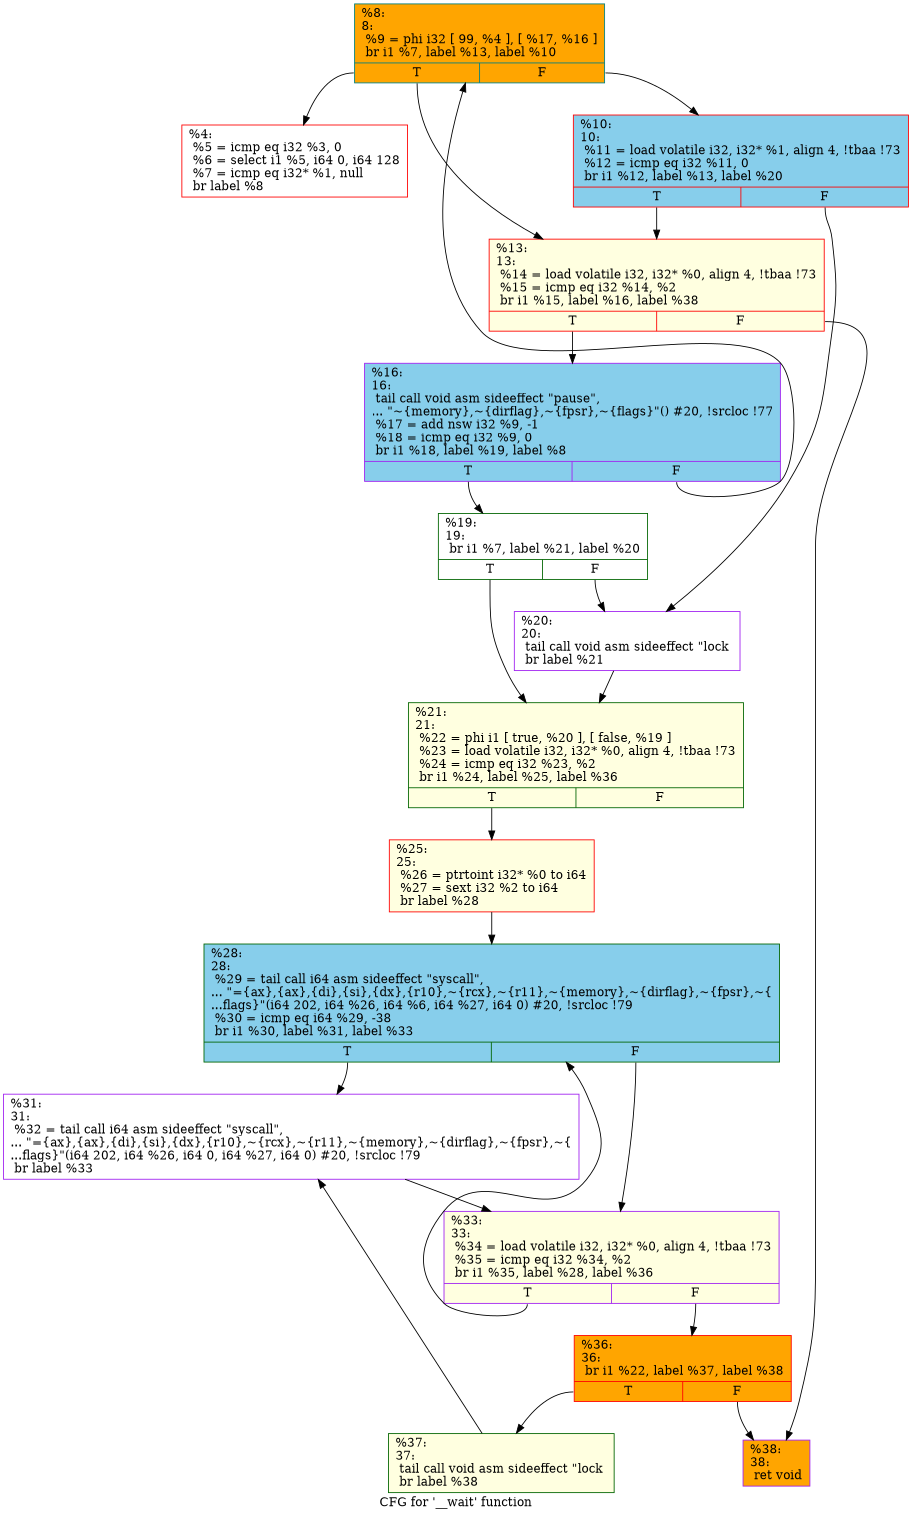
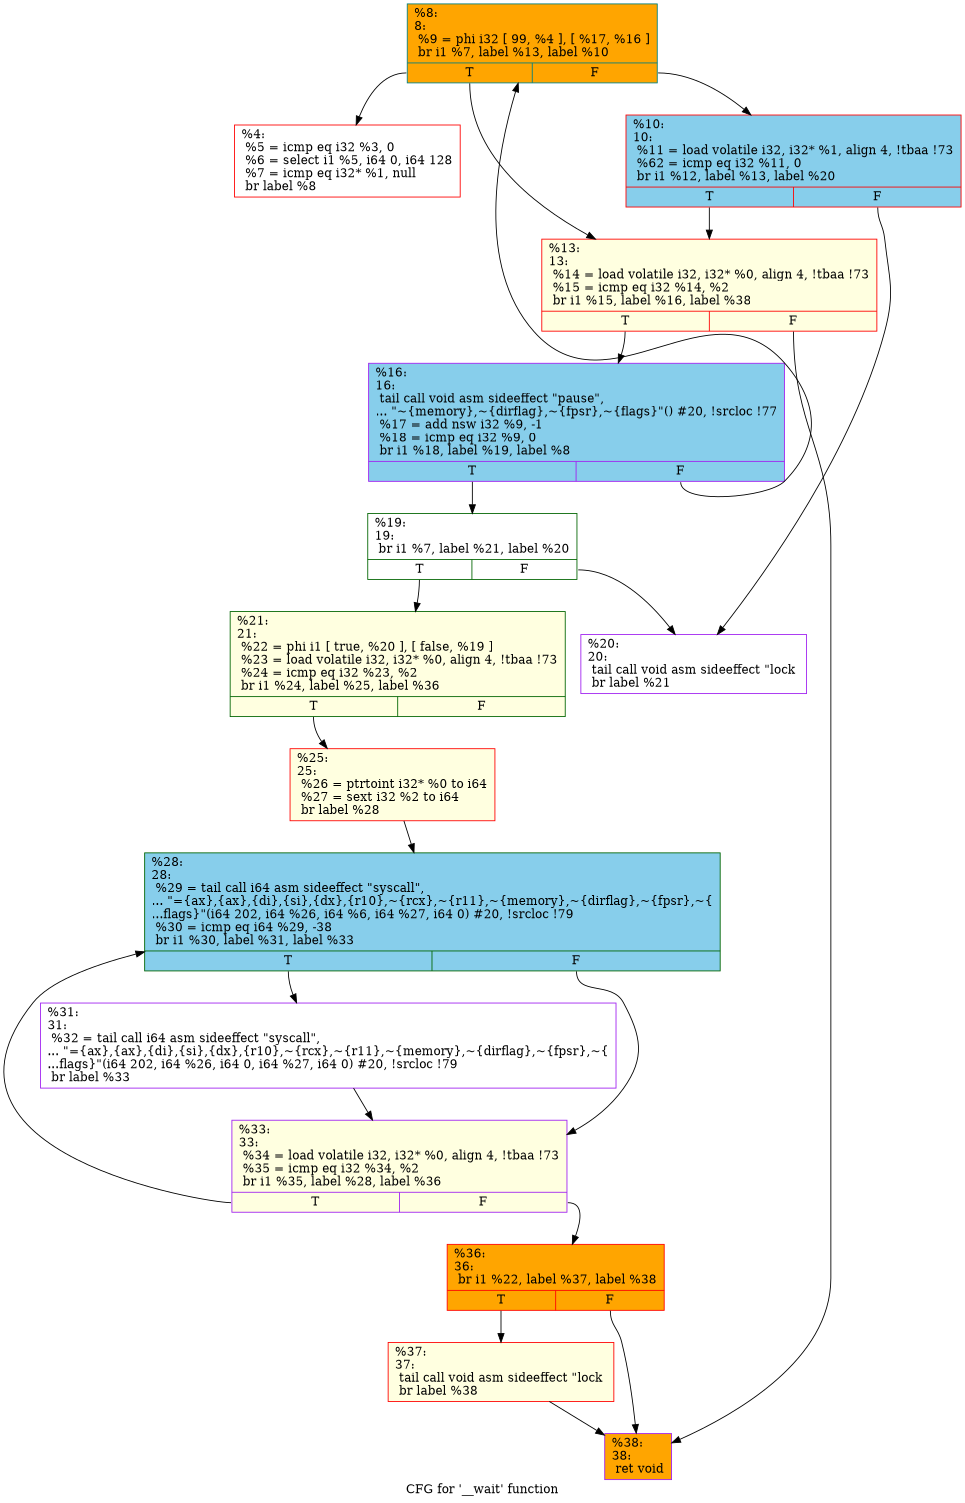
node "%10:": text "%12 = icmp eq i32 %11, 0" -> "%62 = icmp eq i32 %11, 0"
edge "%20:" -> "%21:": removed
edge "%37:" -> "%31:": now "%37:" -> "%38:"
node "%37:": color darkgreen -> red
